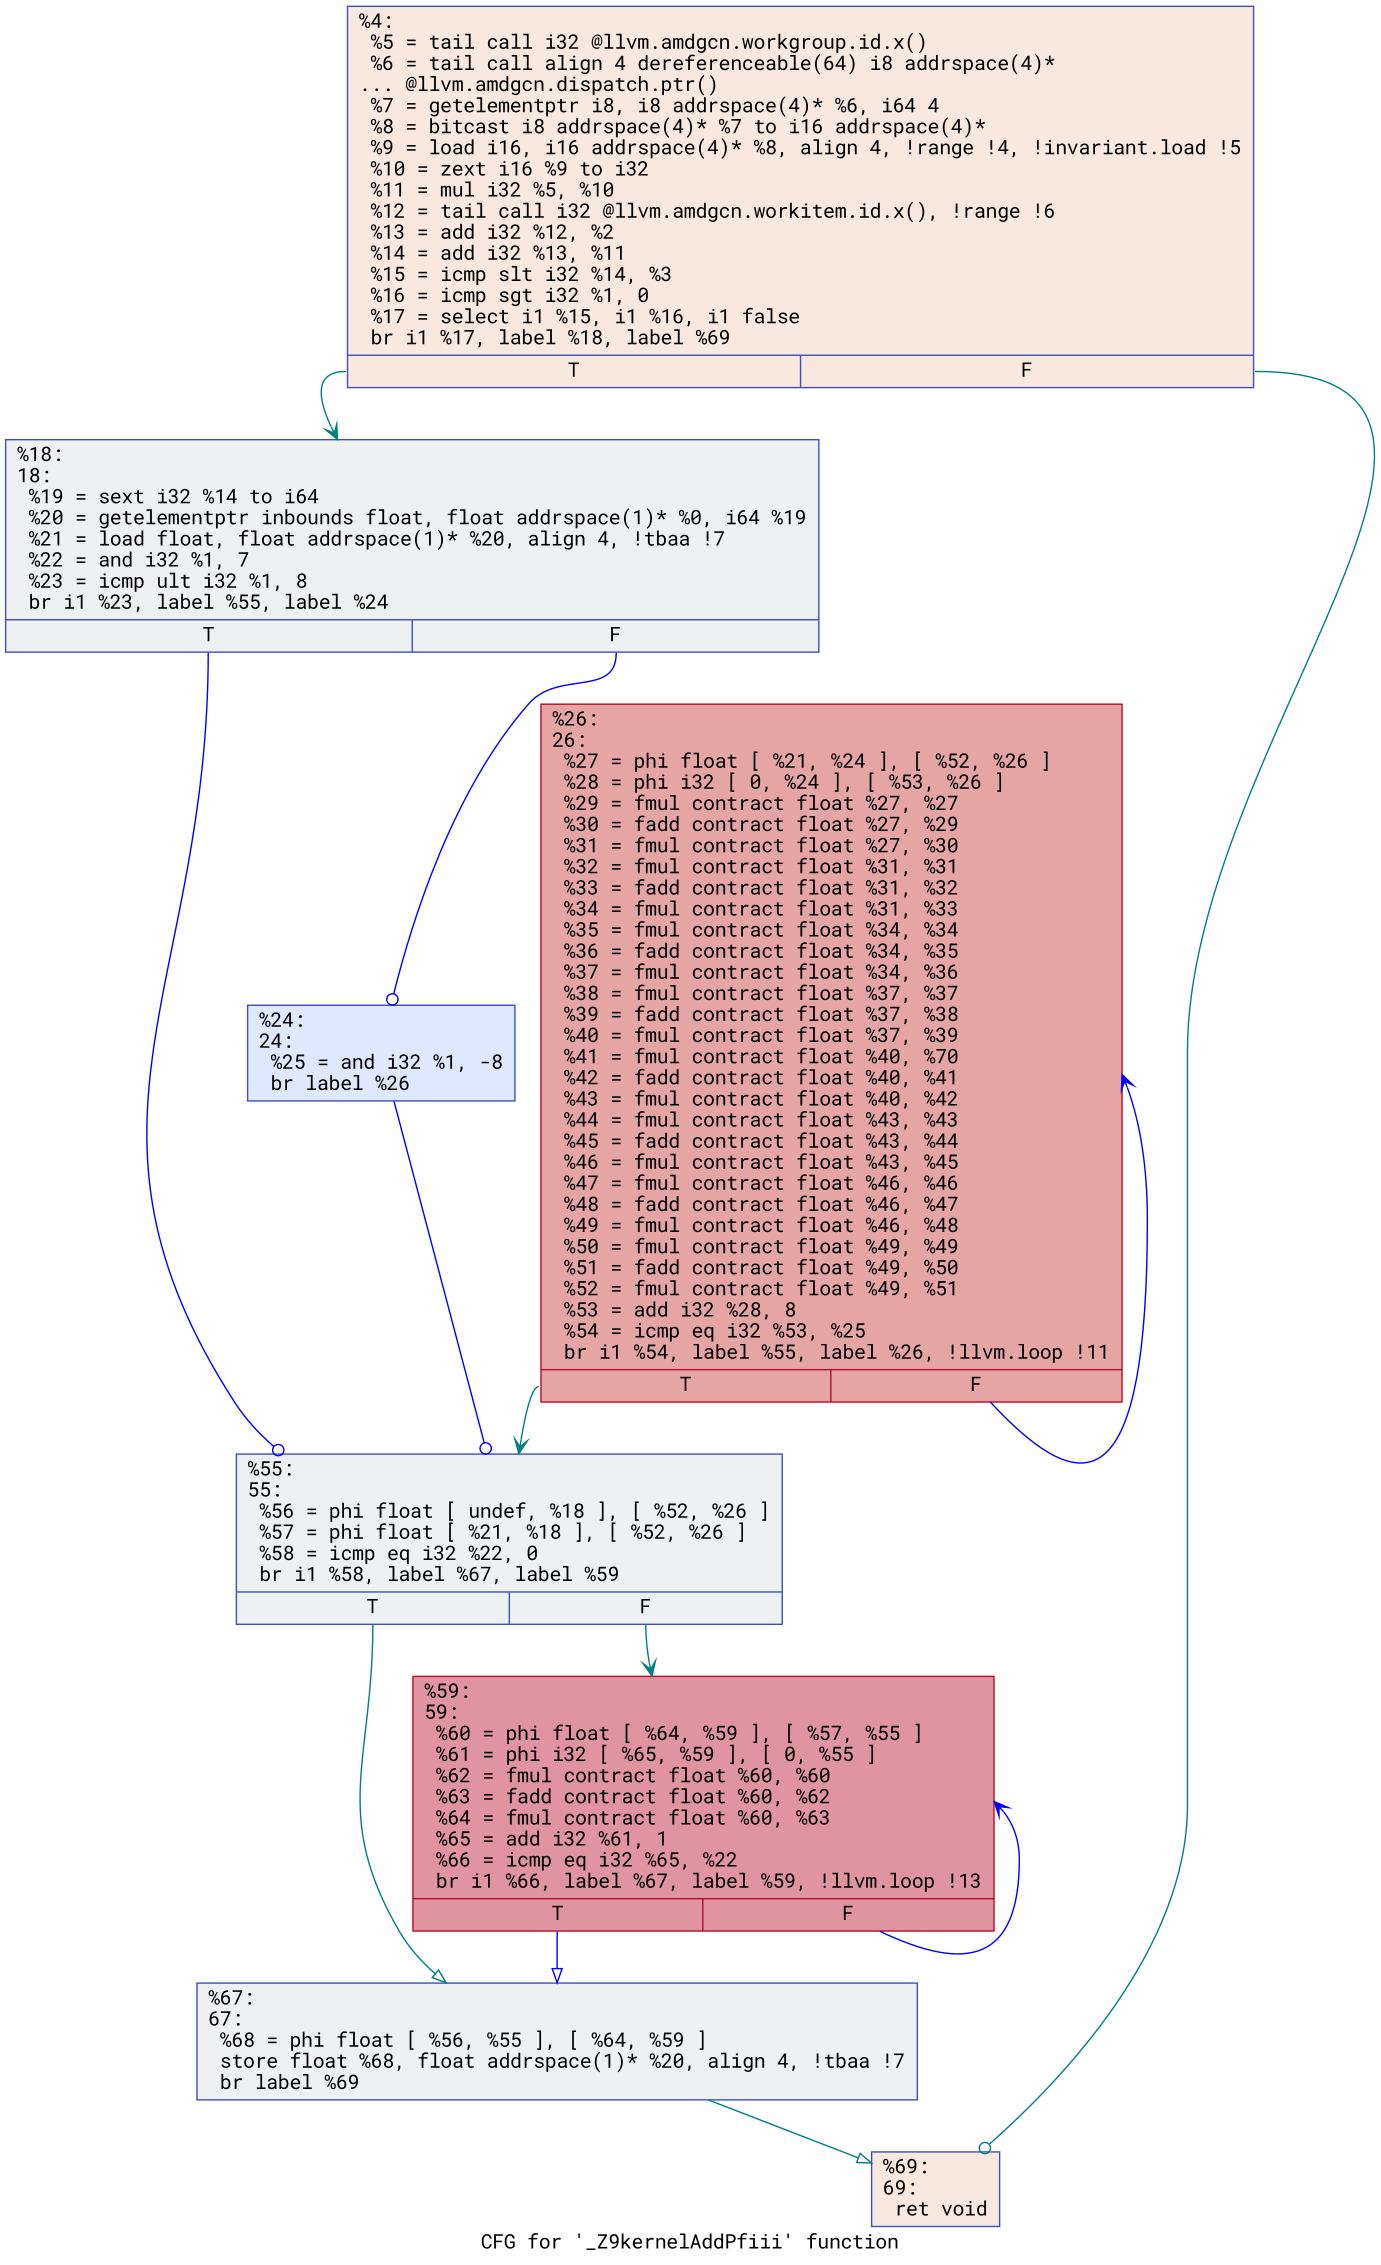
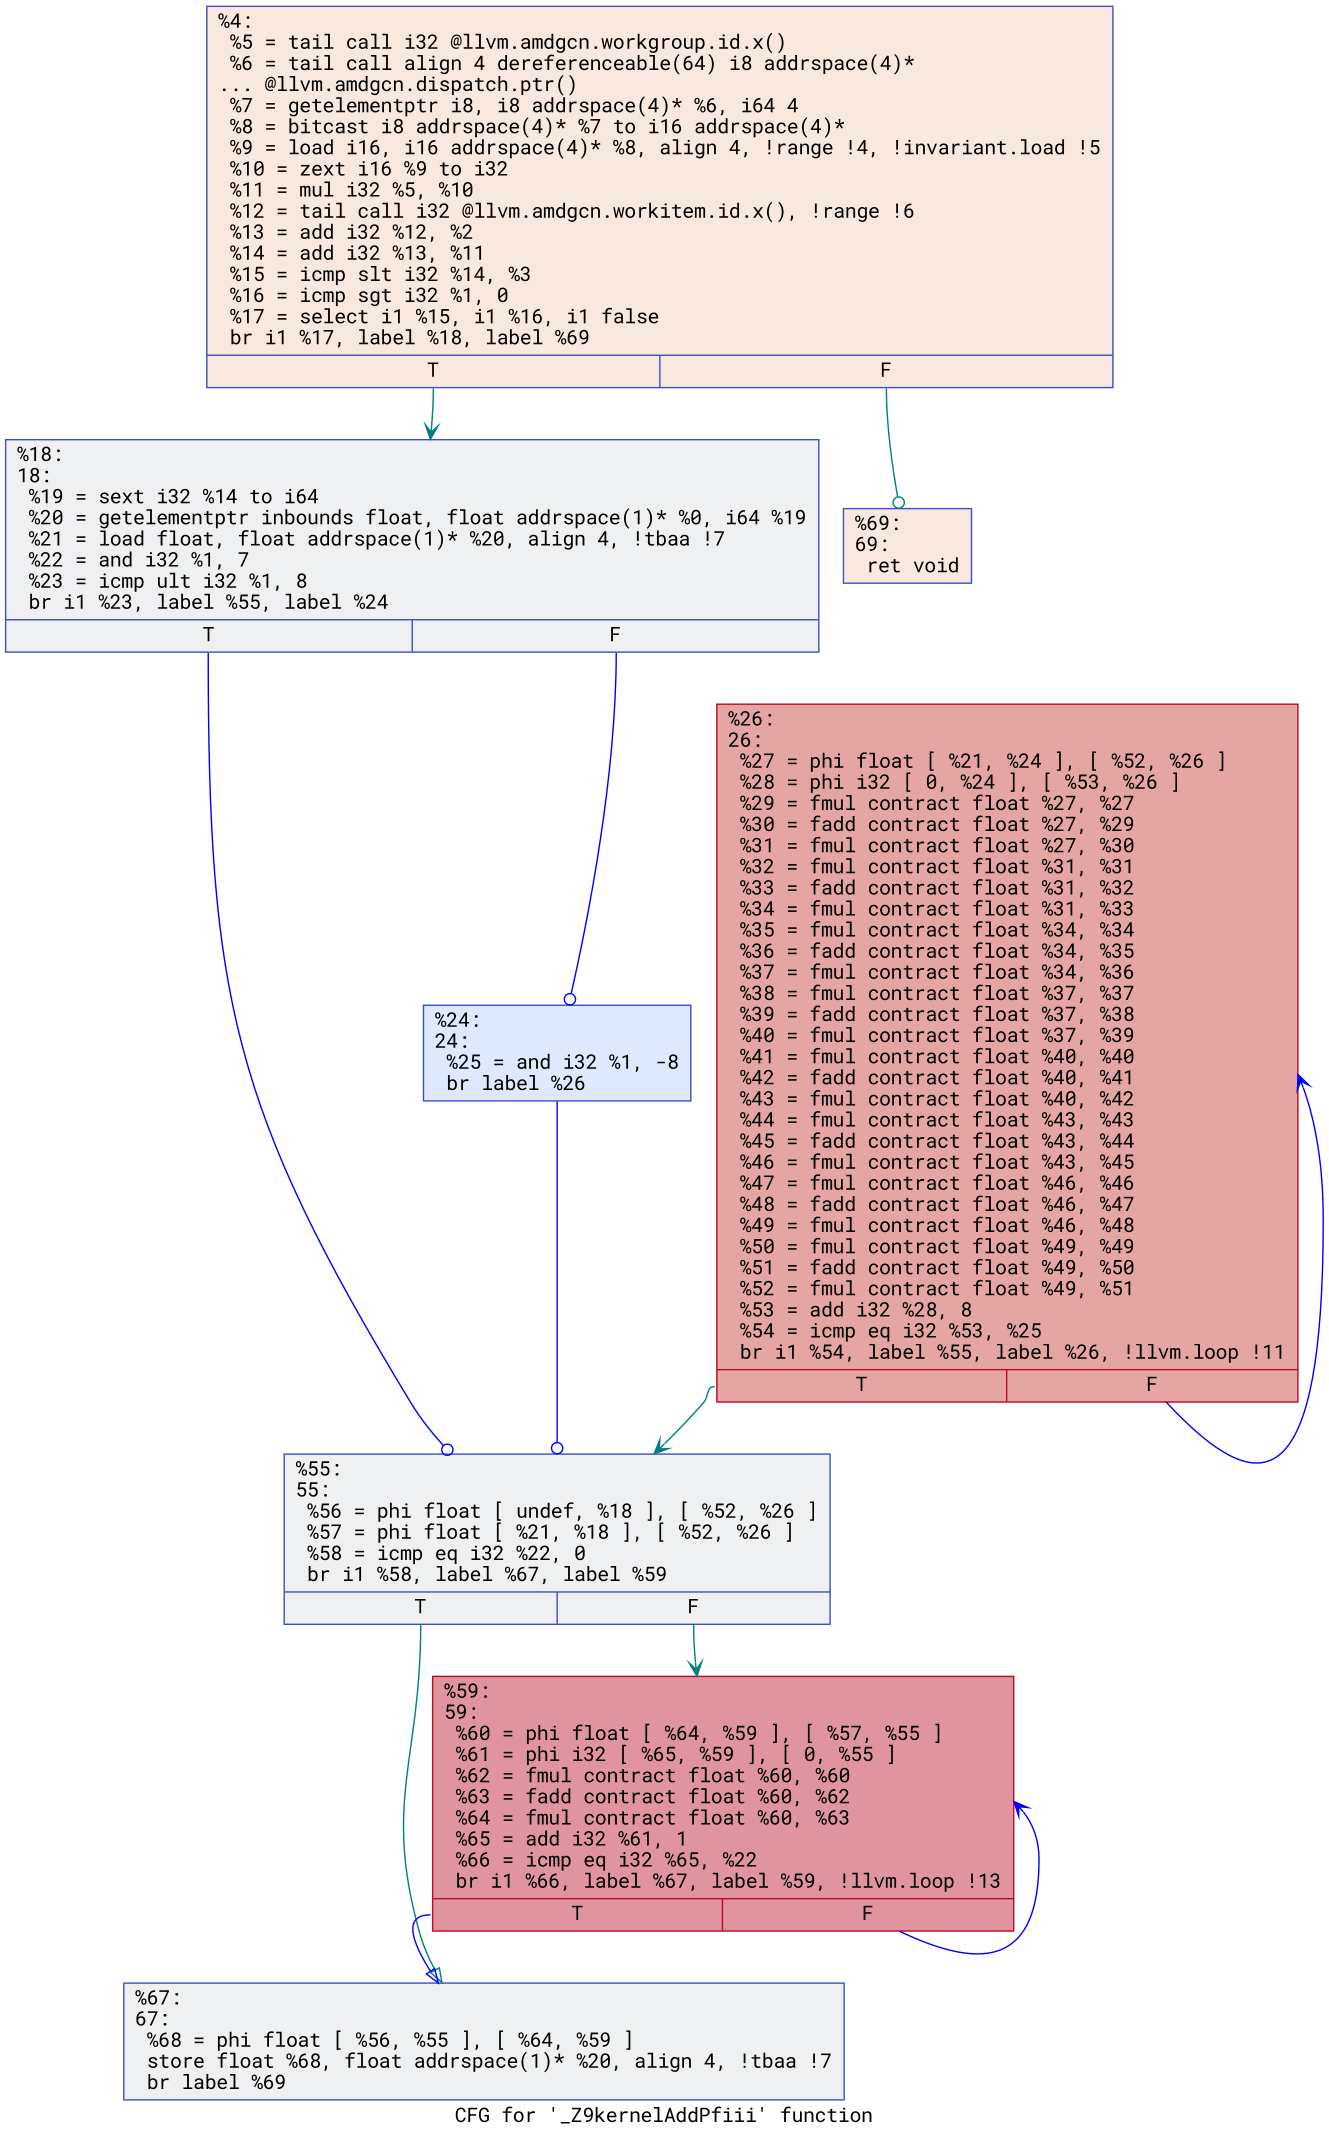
node "%26:": text "%41 = fmul contract float %40, %70" -> "%41 = fmul contract float %40, %40"
edge "%67:" -> "%69:": removed
